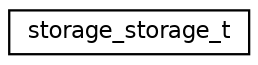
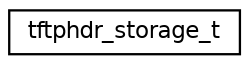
node "storage_storage_t": label "storage_storage_t" -> "tftphdr_storage_t"
